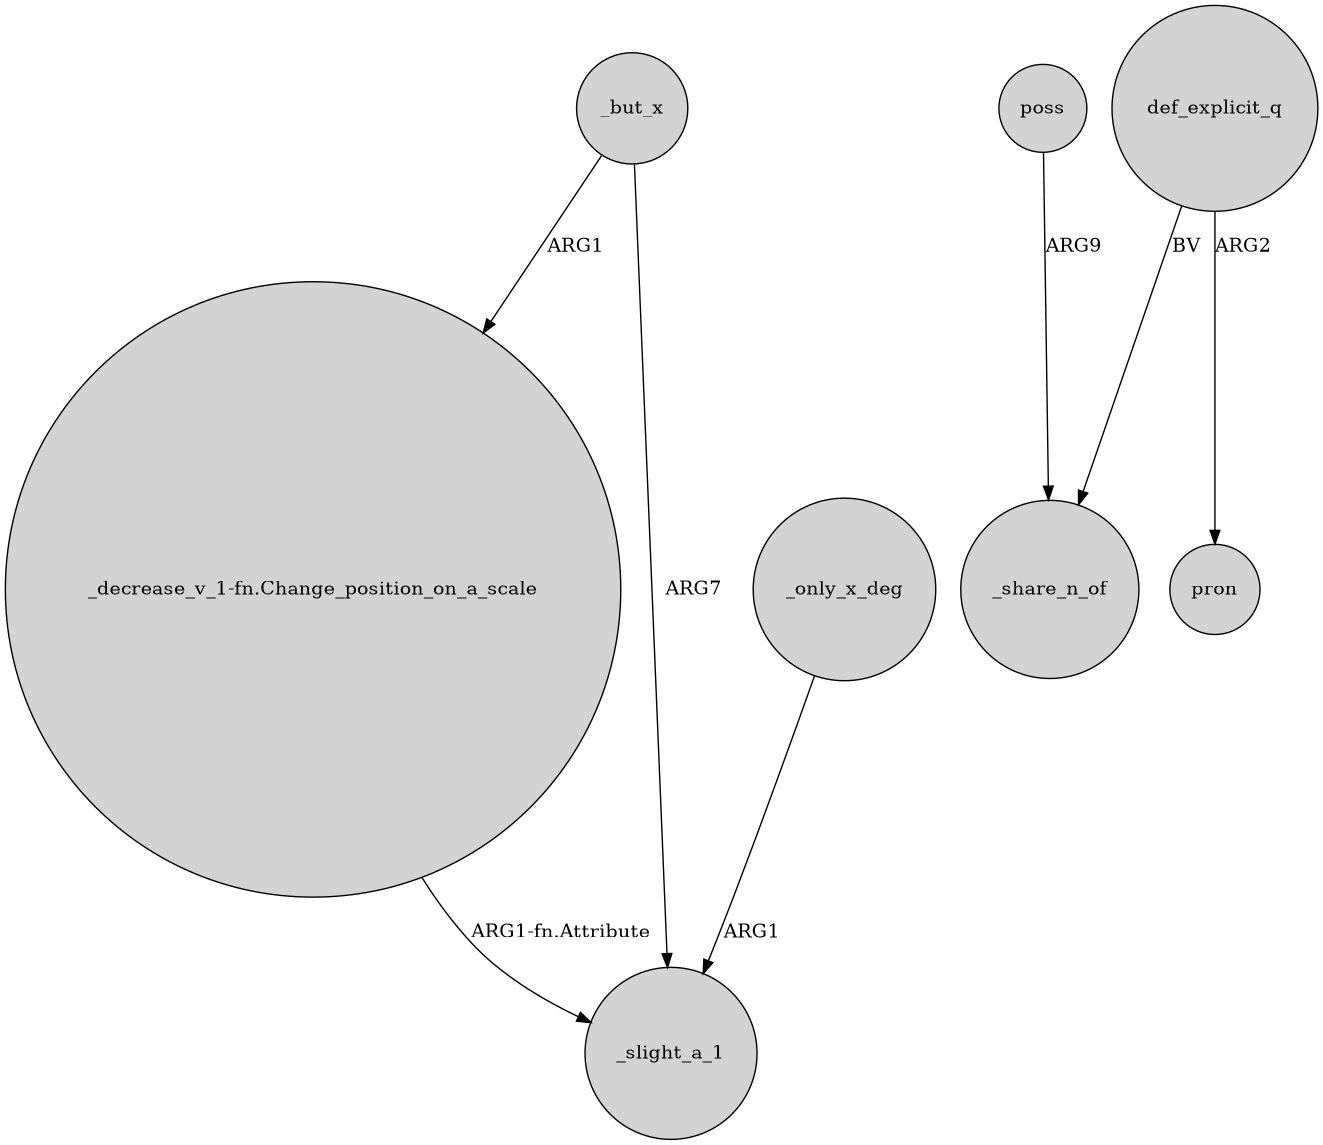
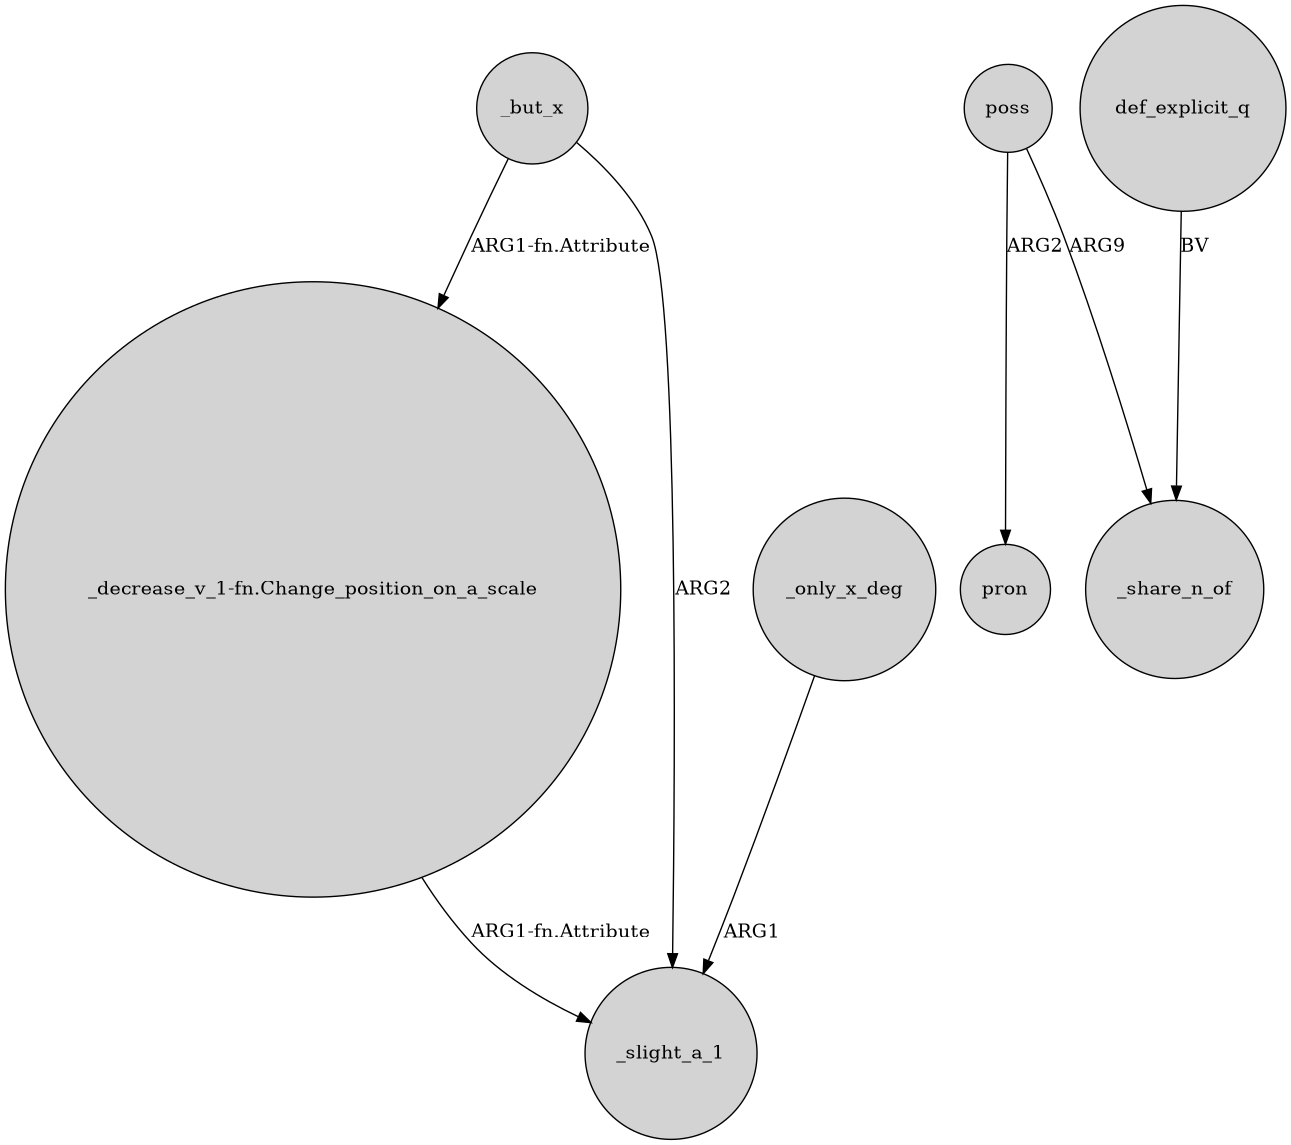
edge "_but_x" -> "_decrease_v_1-fn.Change_position_on_a_scale": label "ARG1" -> "ARG1-fn.Attribute"
edge "def_explicit_q" -> "pron": now "poss" -> "pron"
edge "_but_x" -> "_slight_a_1": label "ARG7" -> "ARG2"
